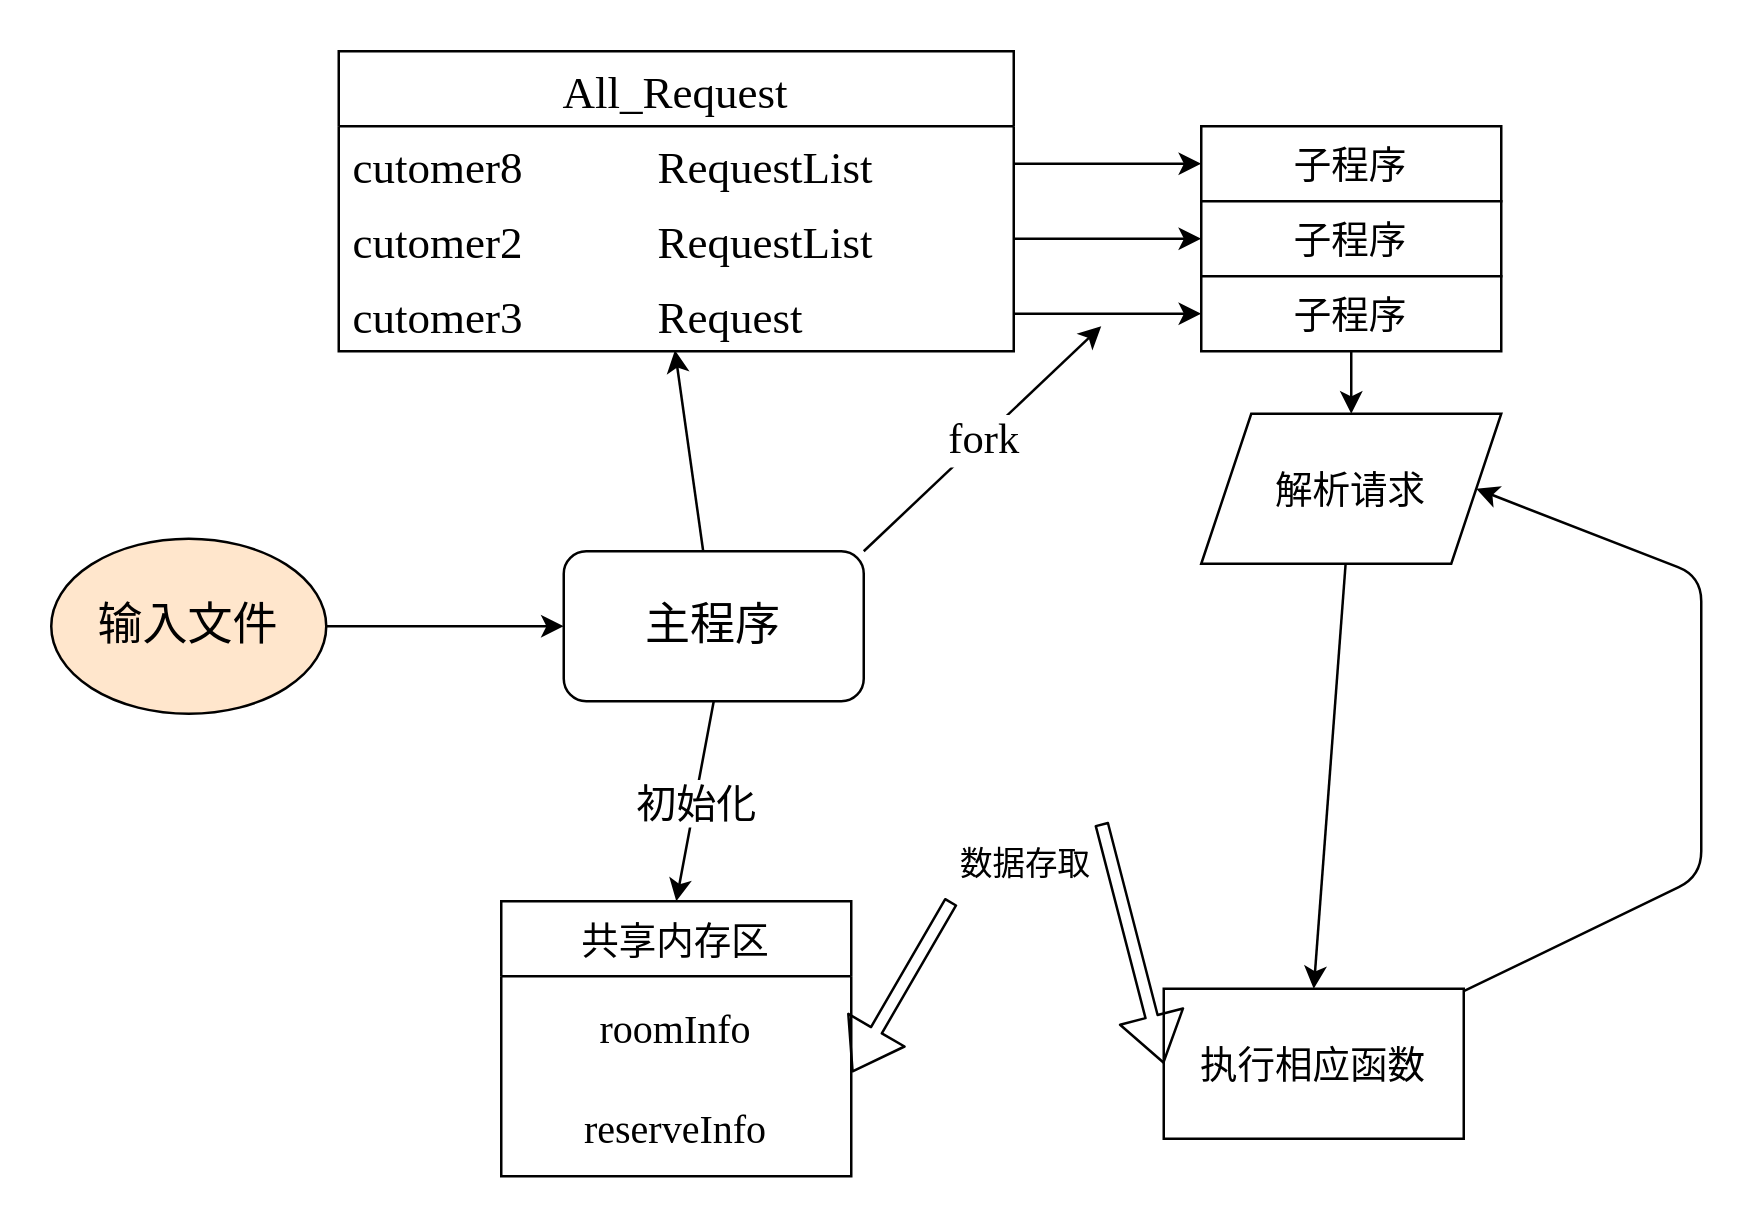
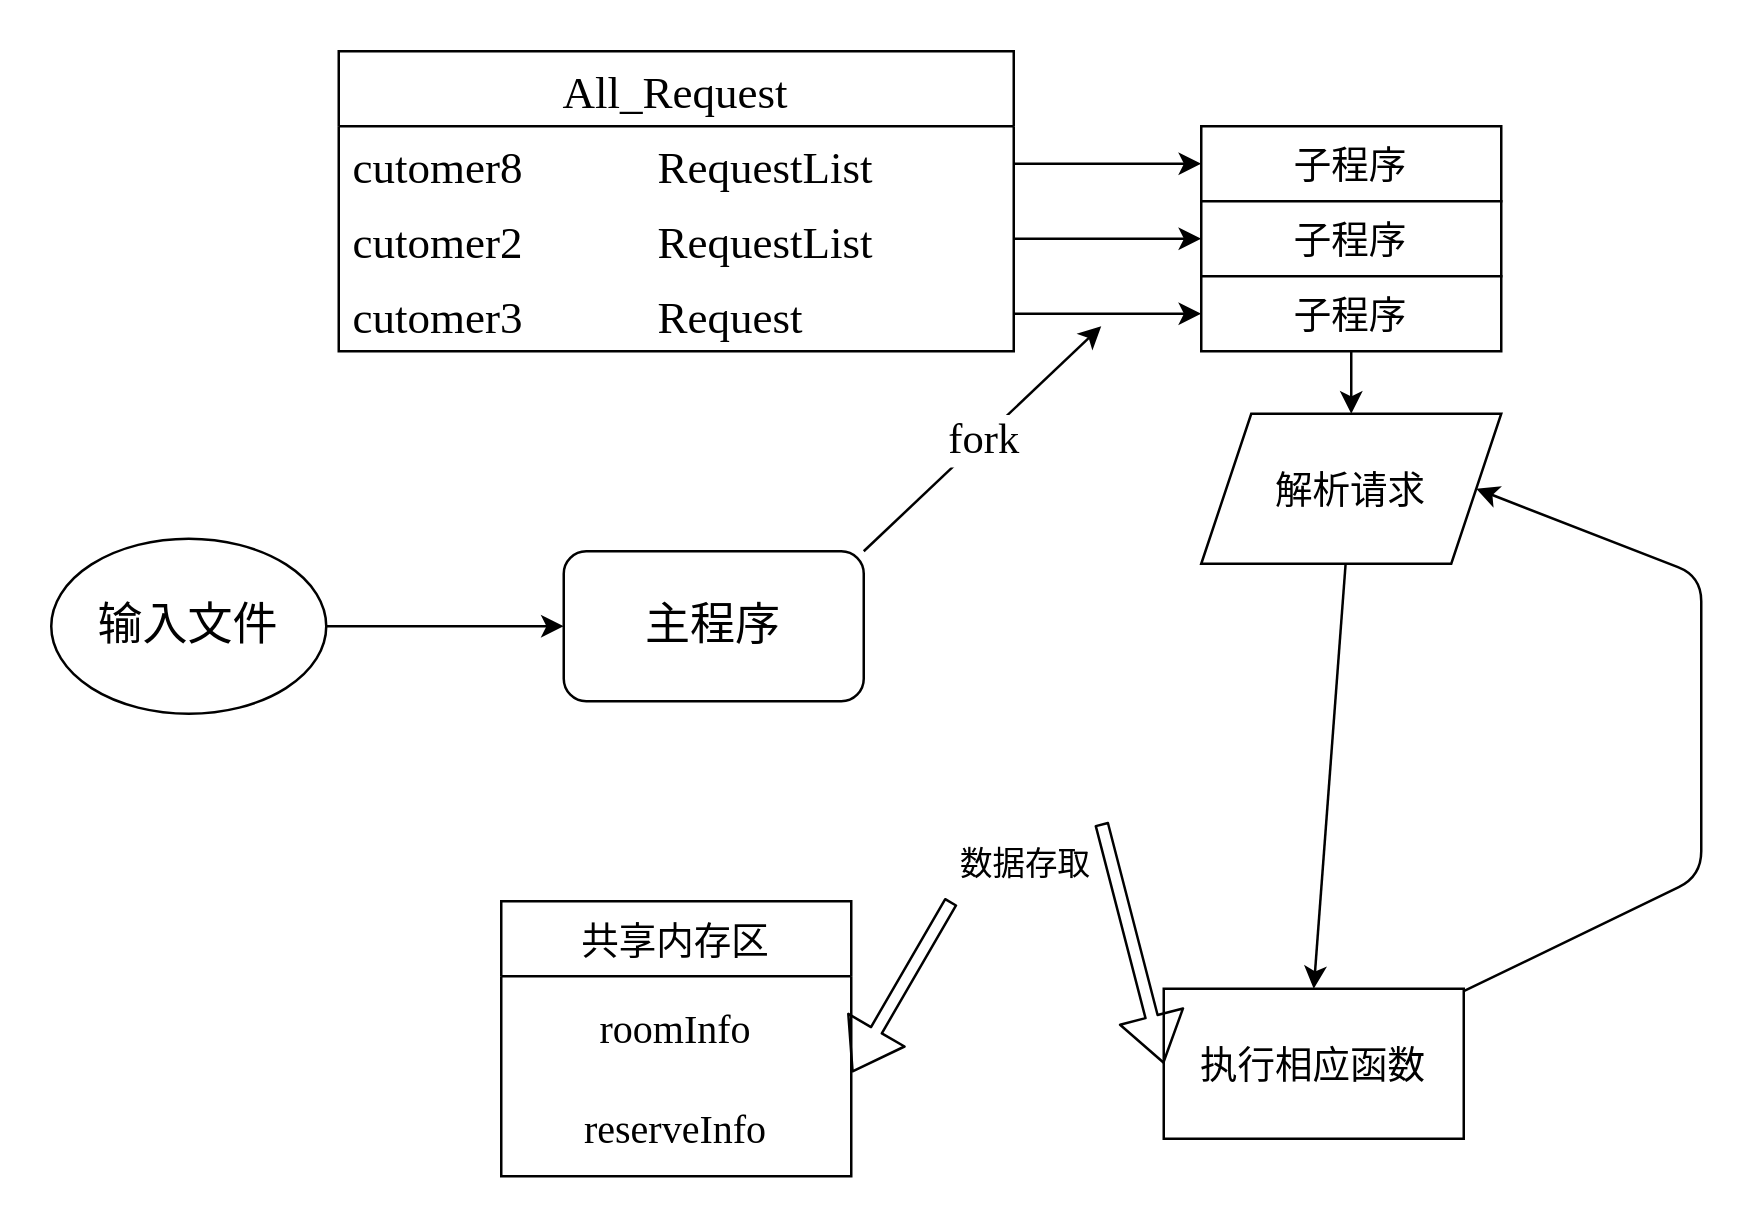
edge "主程序" -> "cutomer3 Request": removed
node "输入文件": fillcolor #ffe6cc -> #ffffff
edge "主程序" -> "共享内存区": removed, label "初始化"
